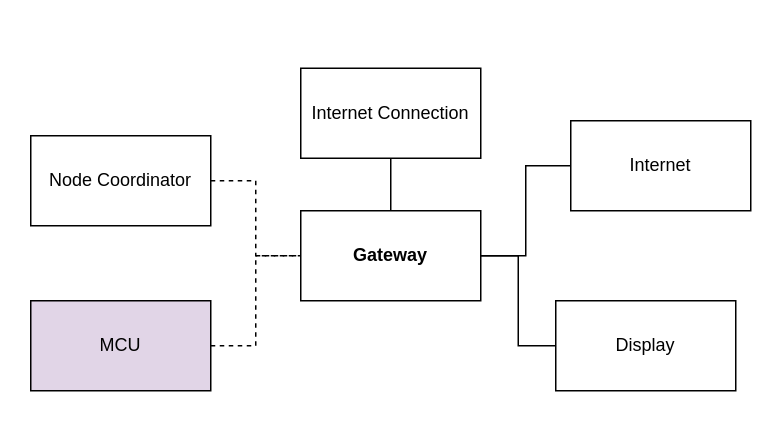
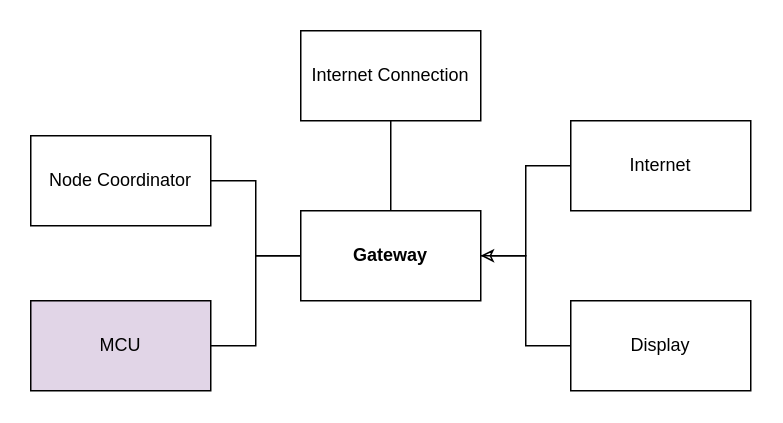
node "Internet Connection": moved (391, 113) -> (391, 76)
edge "Node Coordinator" -- "Gateway": style dashed -> solid
edge "Internet" -- "Gateway": arrowhead none -> classic
edge "Gateway" -- "MCU": style dashed -> solid
node "Display": moved (646, 346) -> (661, 346)
